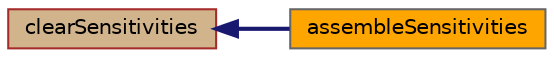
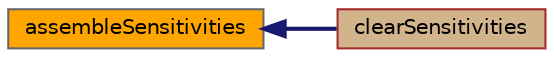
edge "assembleSensitivities" -> "clearSensitivities": reversed
